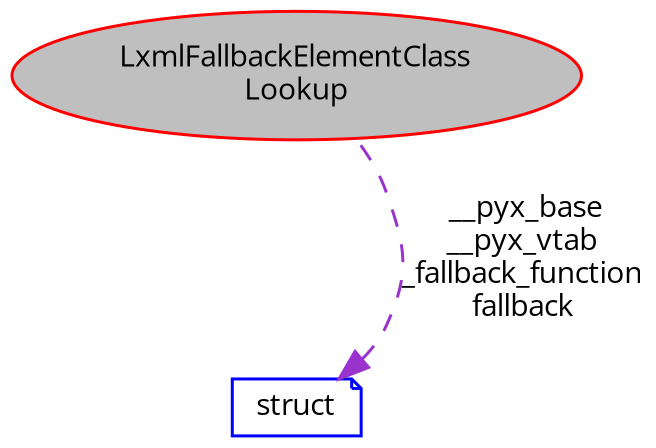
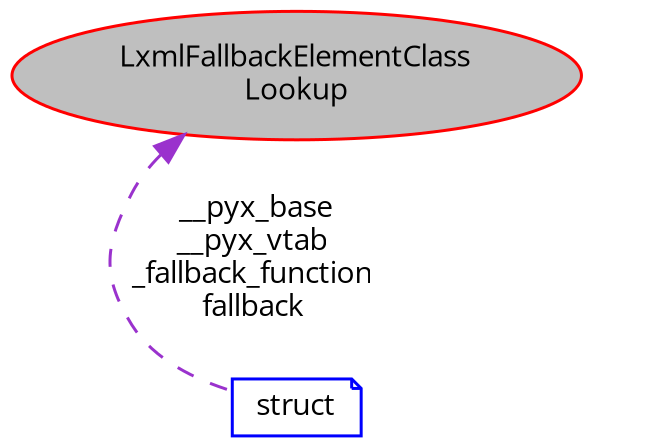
edge "LxmlFallbackElementClass Lookup" -> "struct": reversed
